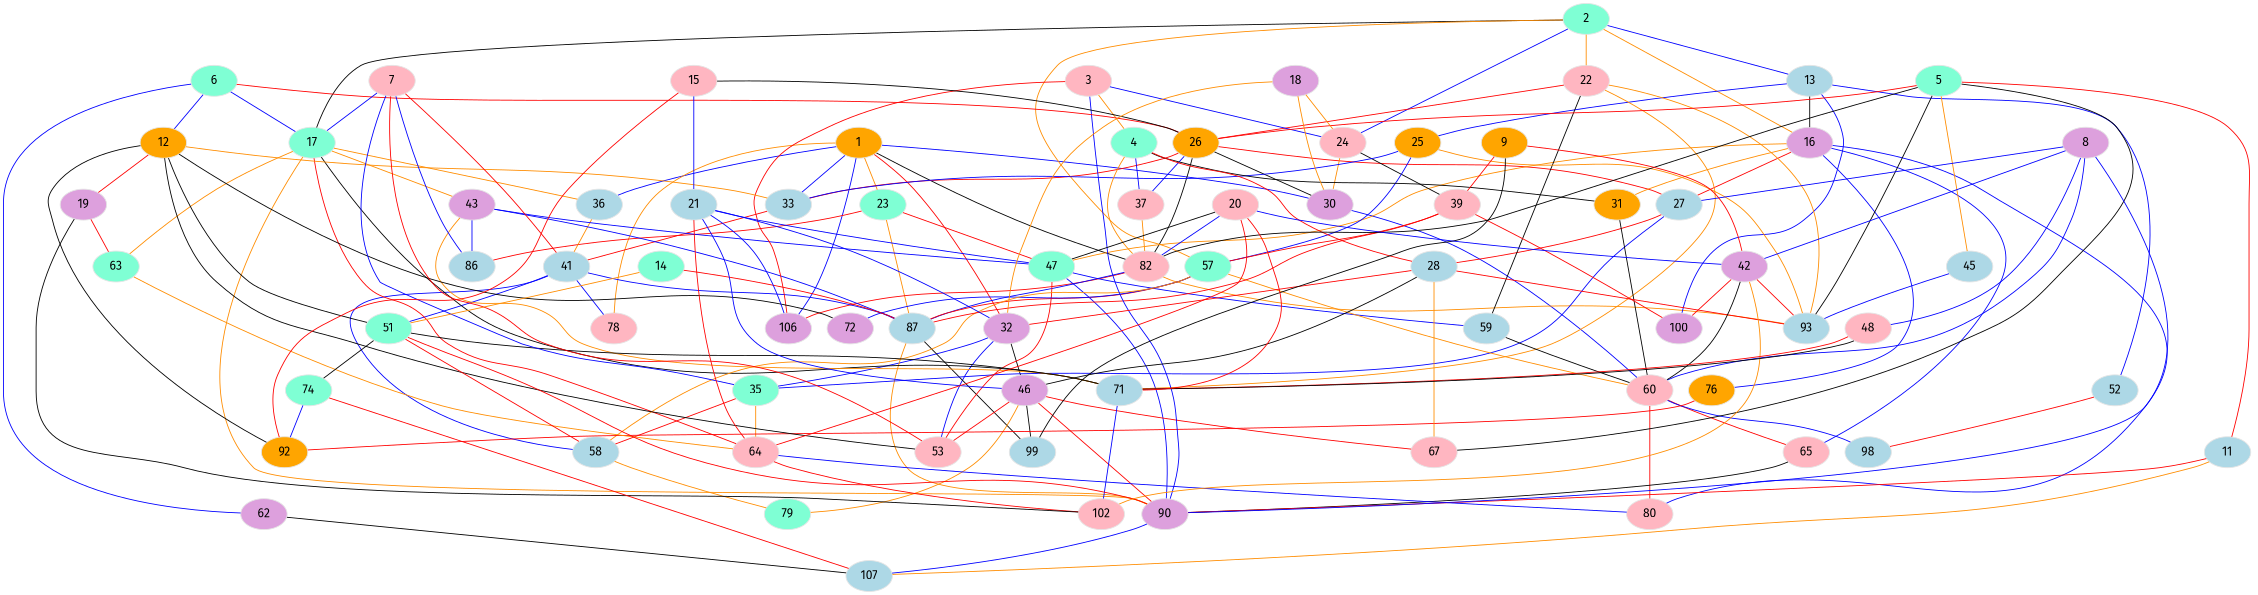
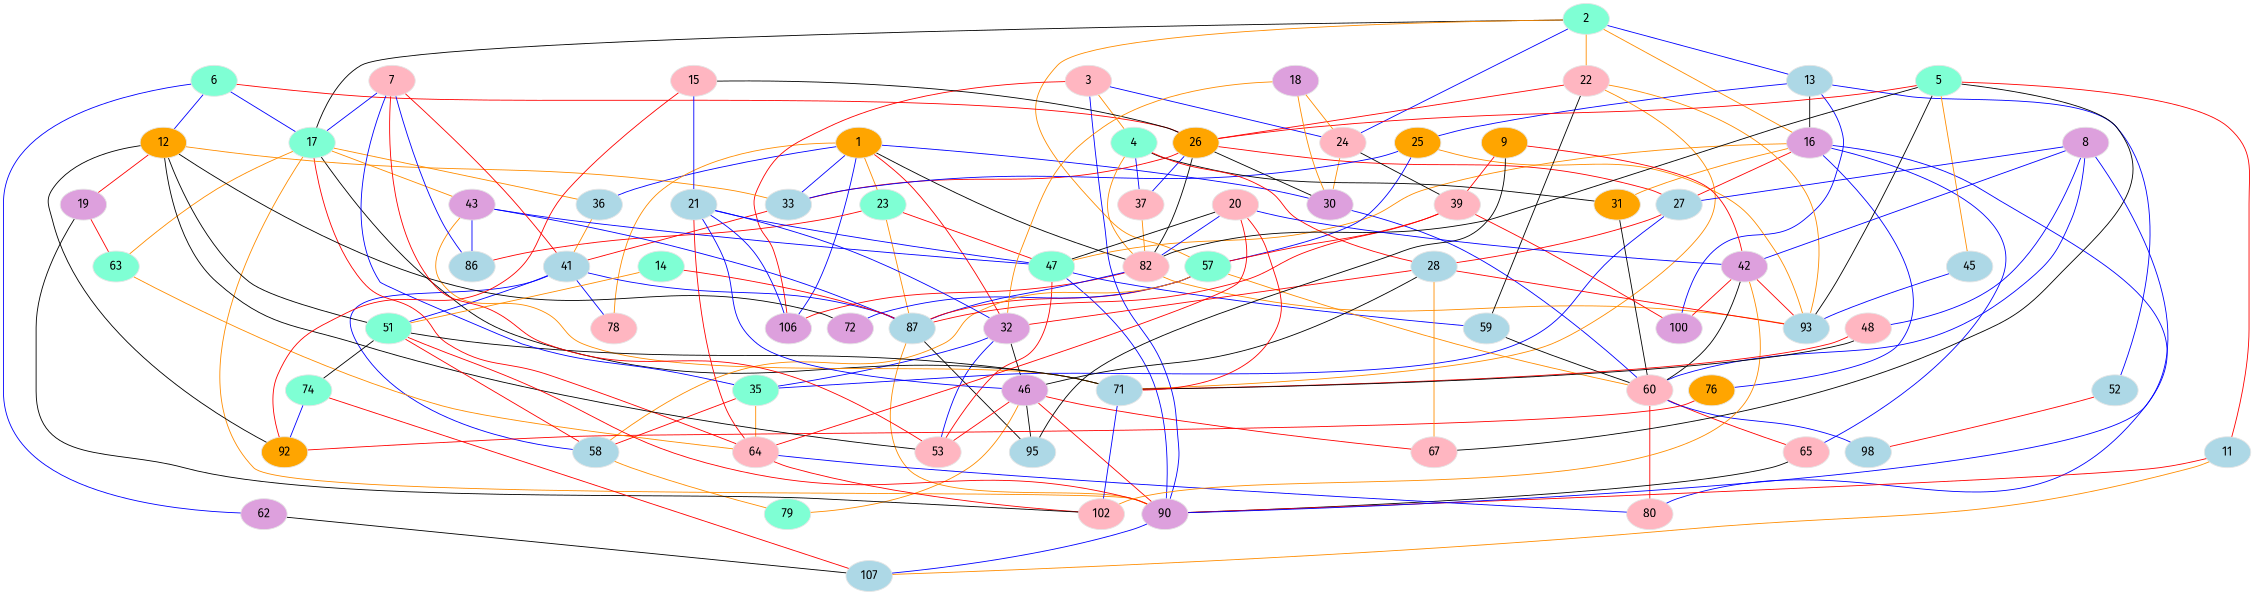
node "99": label "99" -> "95"
